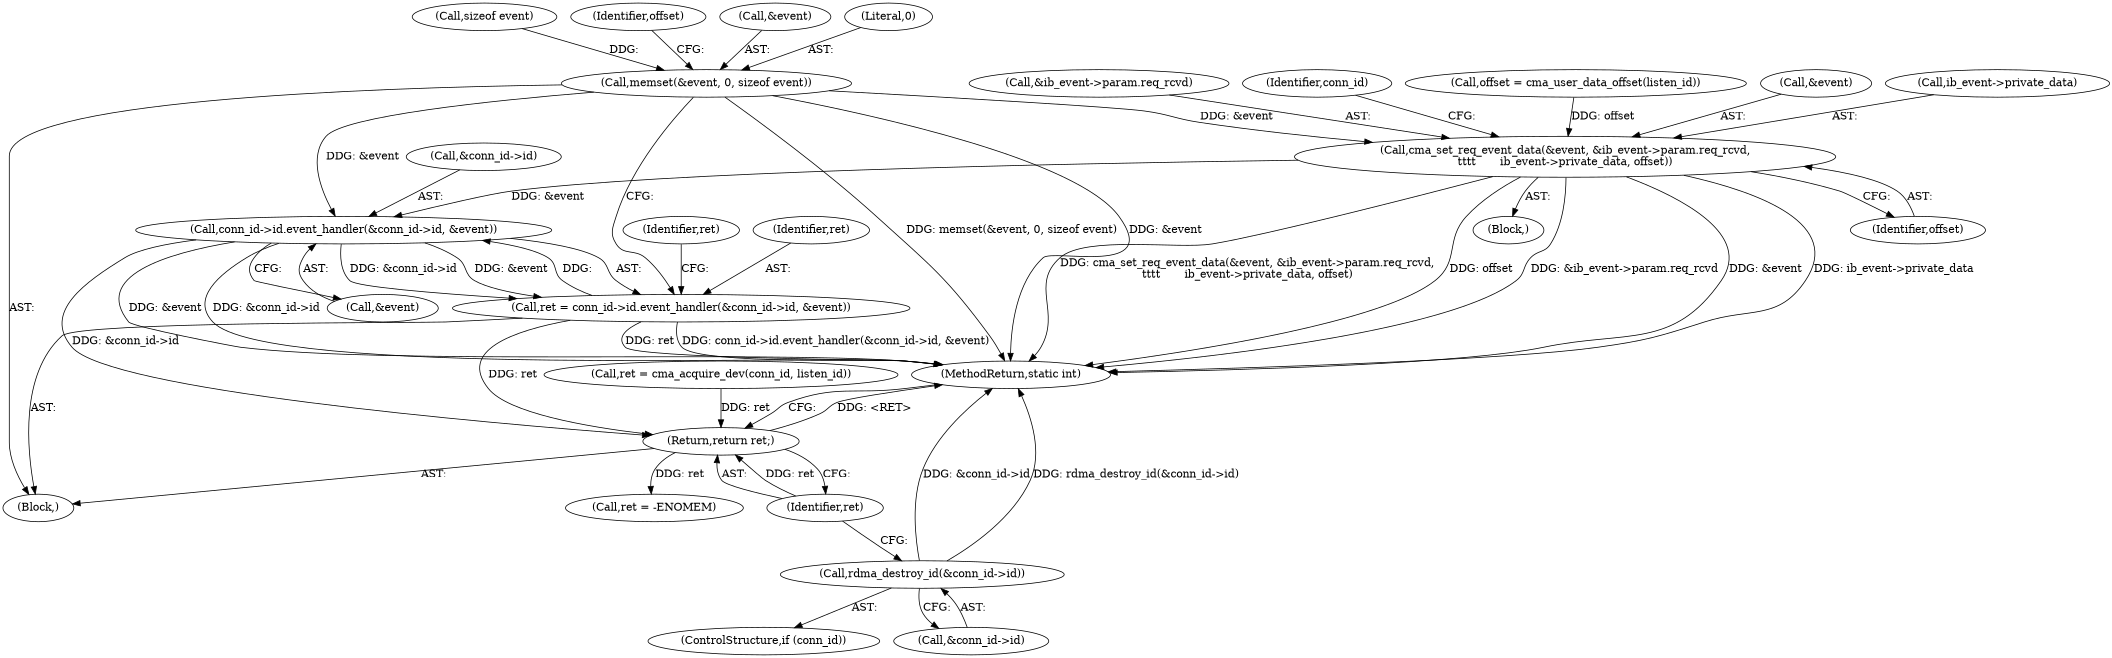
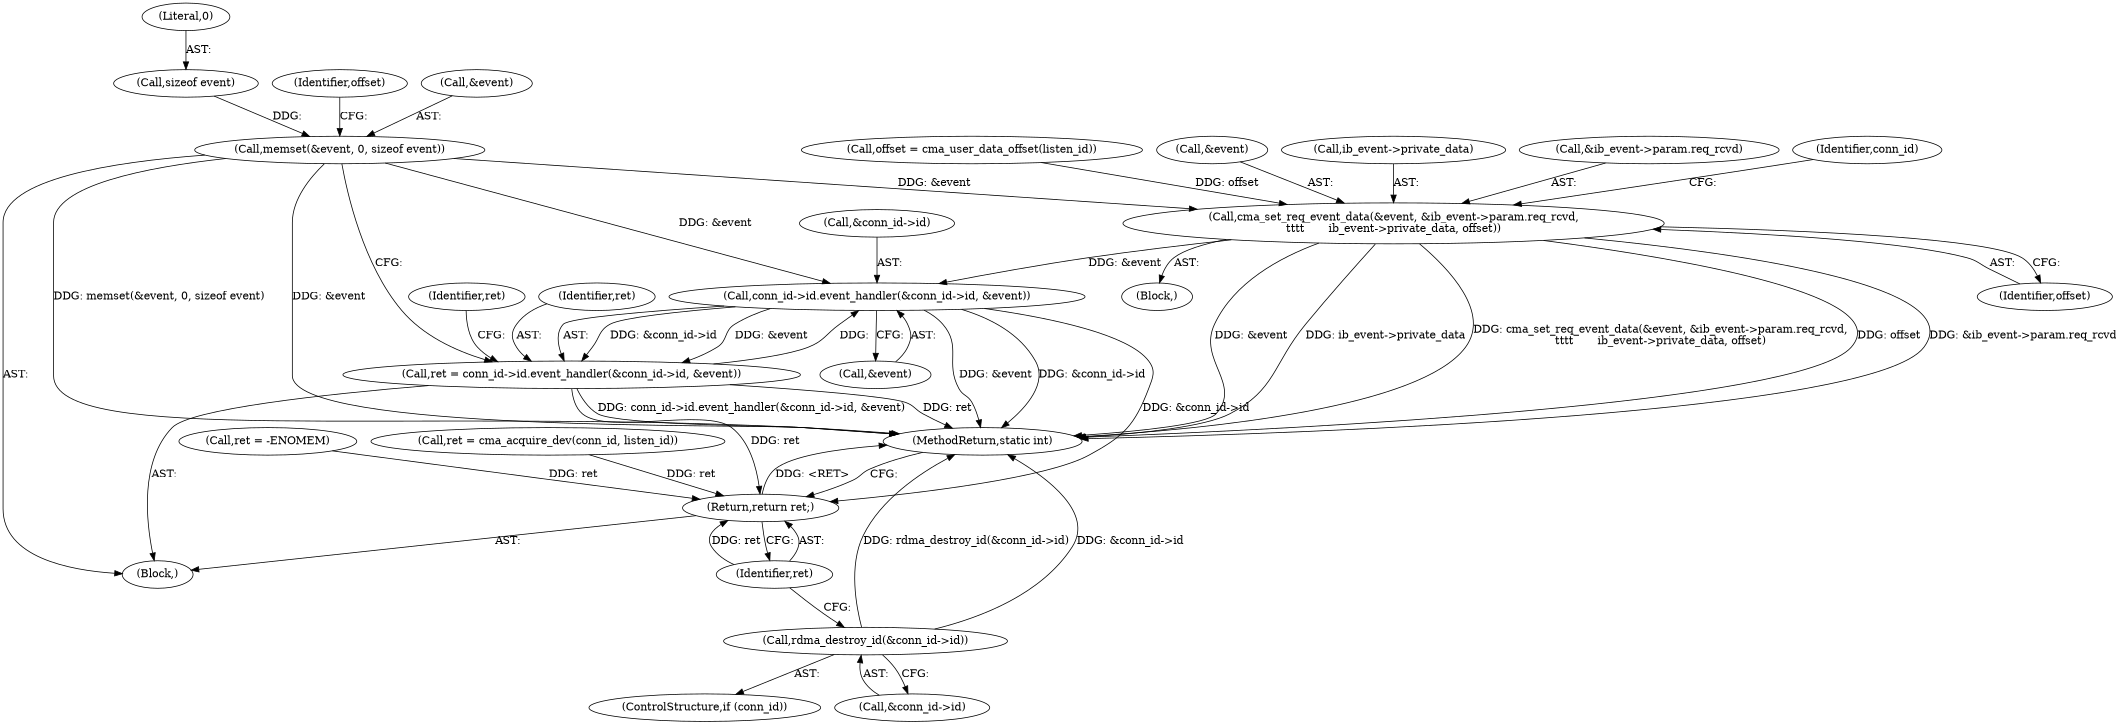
edge "(Literal,0)" -> "(Call,memset(&event, 0, sizeof event))": now "(Literal,0)" -> "(Call,sizeof event)"
edge "(Return,return ret;)" -> "(Call,ret = -ENOMEM)": reversed
